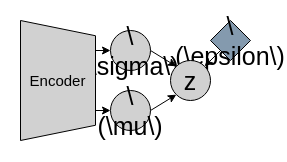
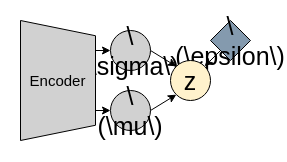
node "z": fillcolor #d1d1d1 -> #fff2cc
